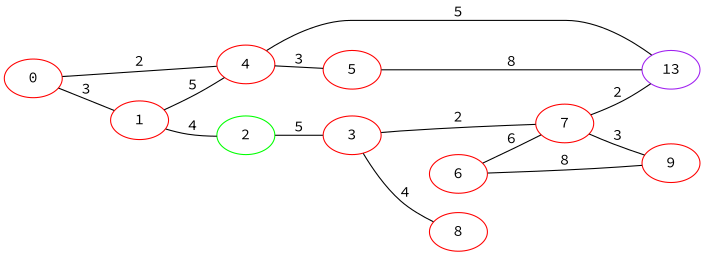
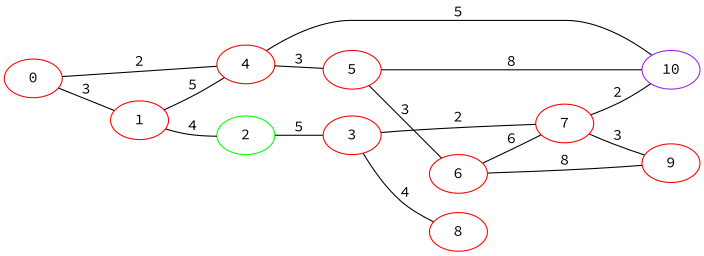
node "13": label "13" -> "10"
edge "5" -- "6": added, label "3"
